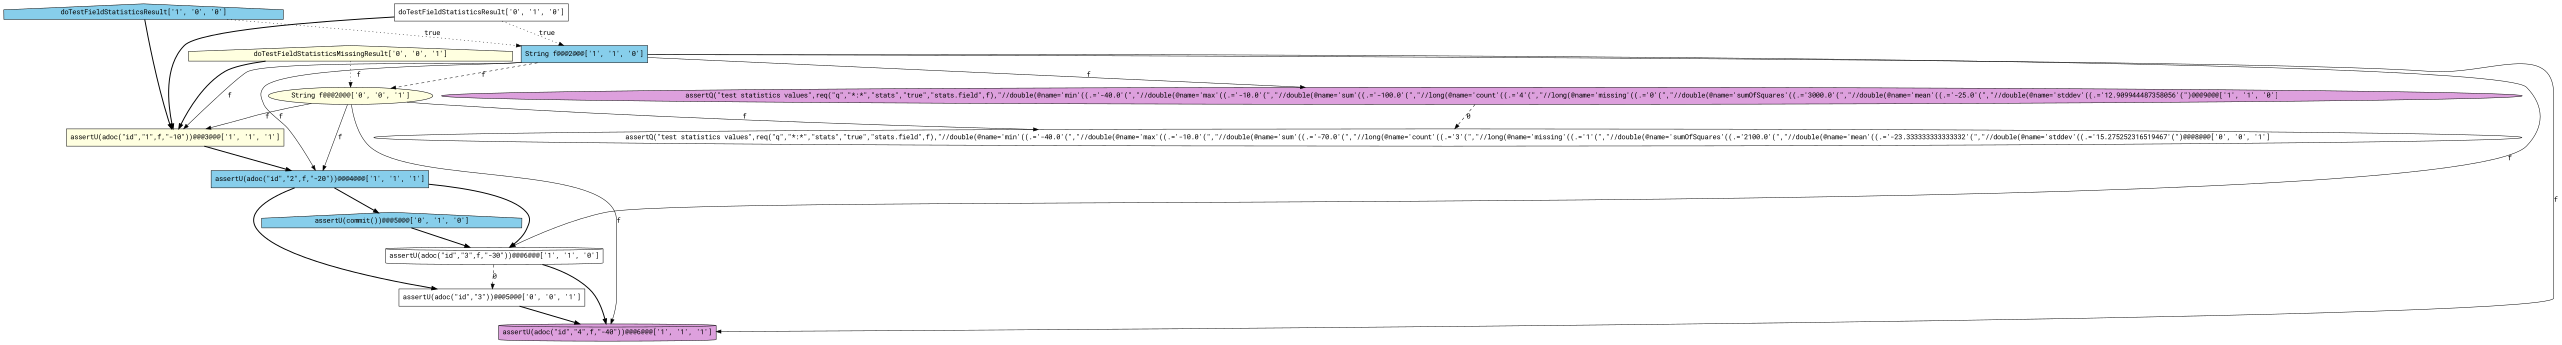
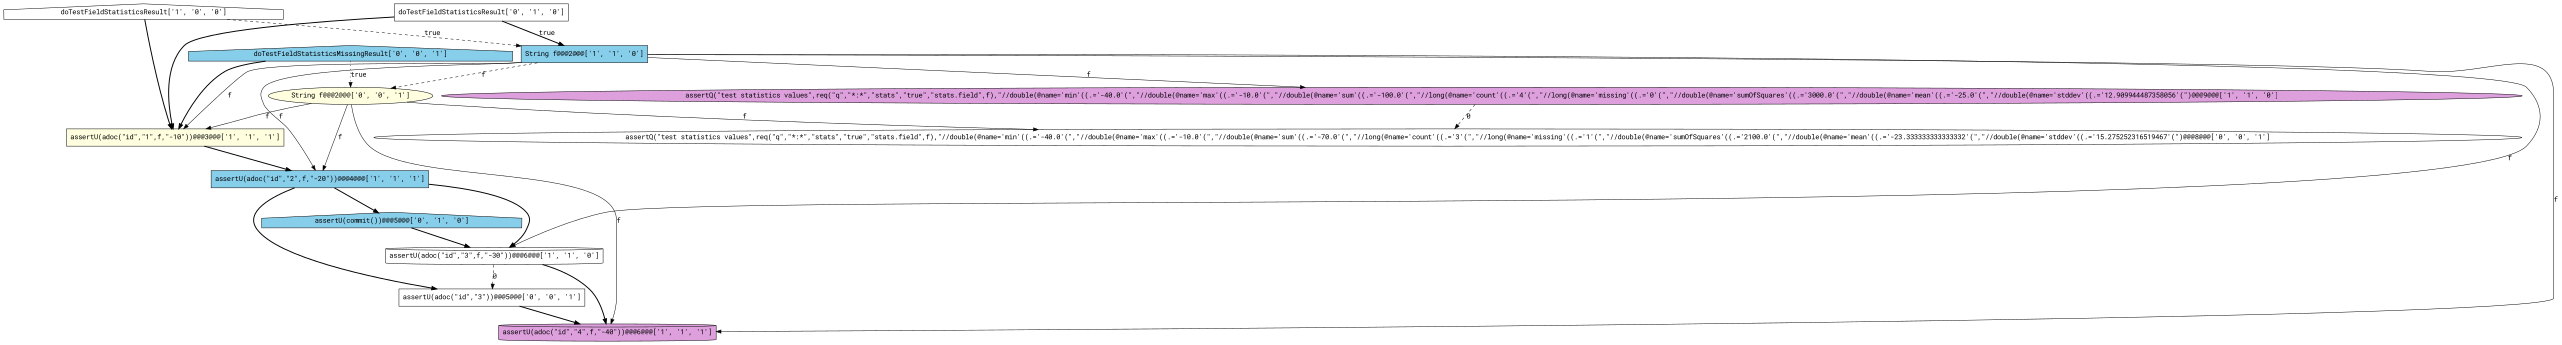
node "doTestFieldStatisticsResult['1', '0', '0']": fillcolor skyblue -> white
edge "doTestFieldStatisticsResult['1', '0', '0']" -> "String f@@@2@@@['1', '1', '0']": style dotted -> dashed
edge "doTestFieldStatisticsResult['0', '1', '0']" -> "String f@@@2@@@['1', '1', '0']": style dotted -> bold
node "doTestFieldStatisticsMissingResult['0', '0', '1']": fillcolor lightyellow -> skyblue
edge "doTestFieldStatisticsMissingResult['0', '0', '1']" -> "String f@@@2@@@['0', '0', '1']": label "f" -> "true"
